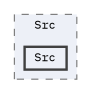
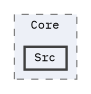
cluster "Src": label "Src" -> "Core"
